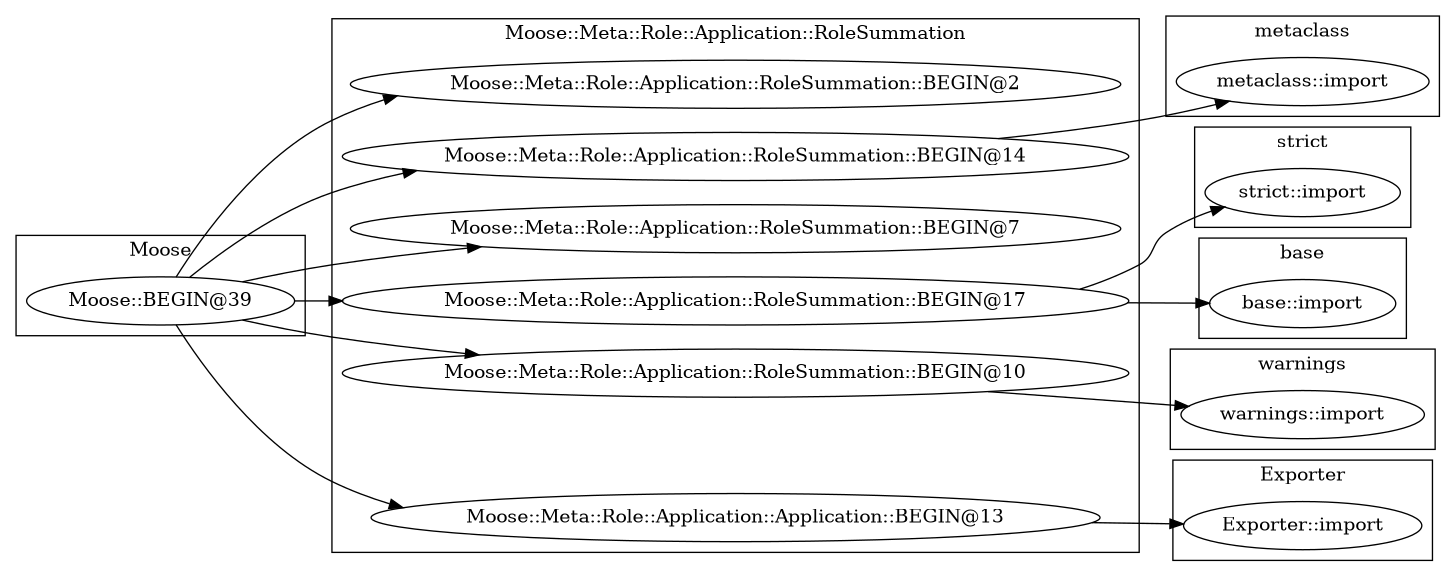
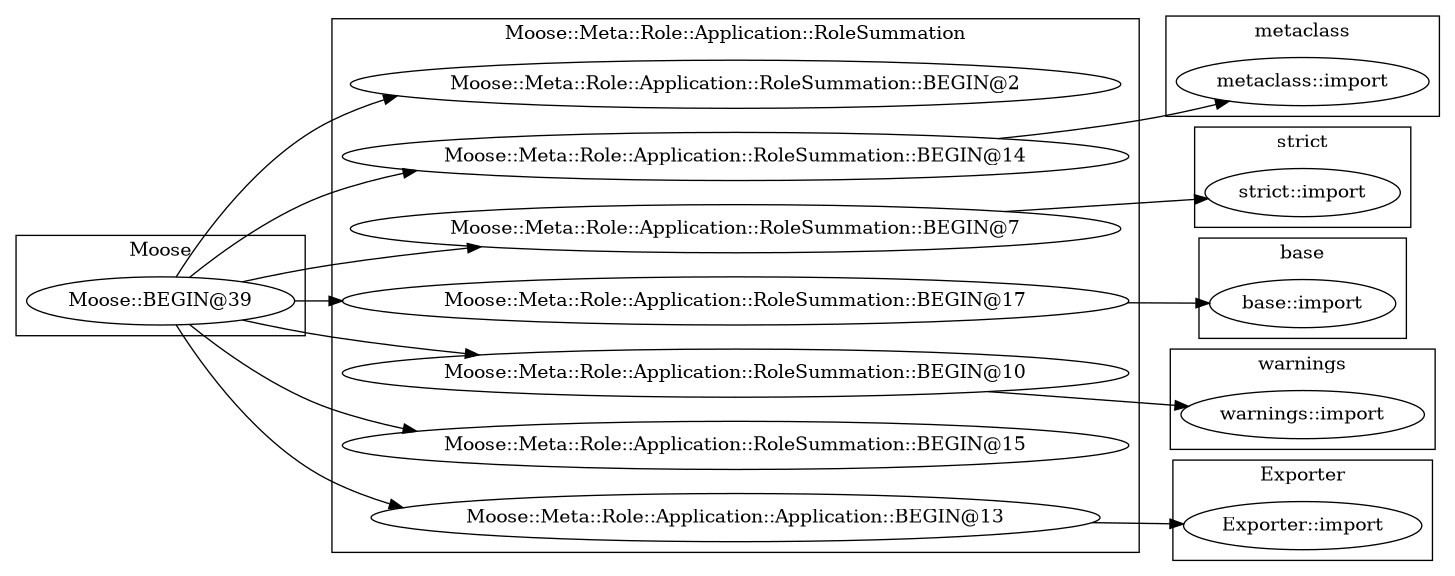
edge "Moose::Meta::Role::Application::RoleSummation::BEGIN@17" -> "strict::import": now "Moose::Meta::Role::Application::RoleSummation::BEGIN@7" -> "strict::import"
node "Moose::Meta::Role::Application::RoleSummation::BEGIN@15": added
